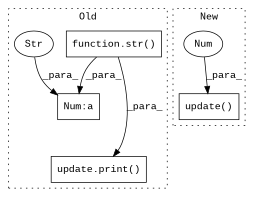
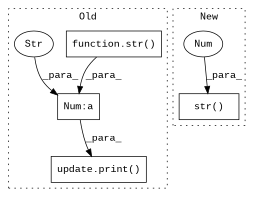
edge "function.str()" -> "update.print()": now "Num:a" -> "update.print()"
node "update()": label "update()" -> "str()"
